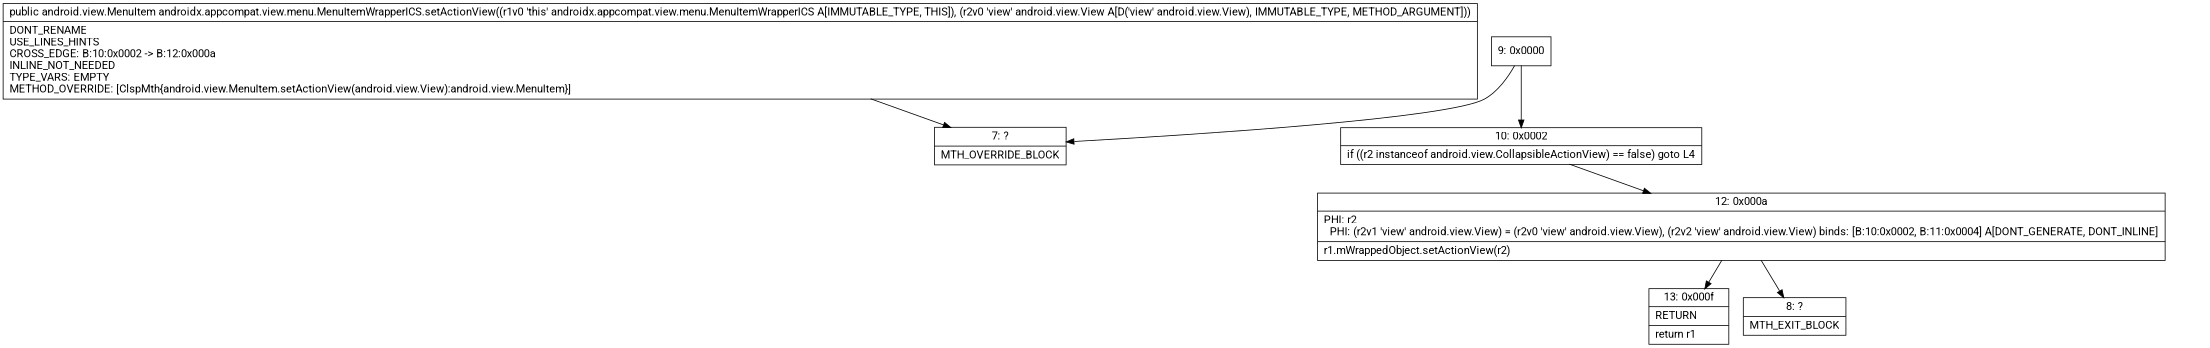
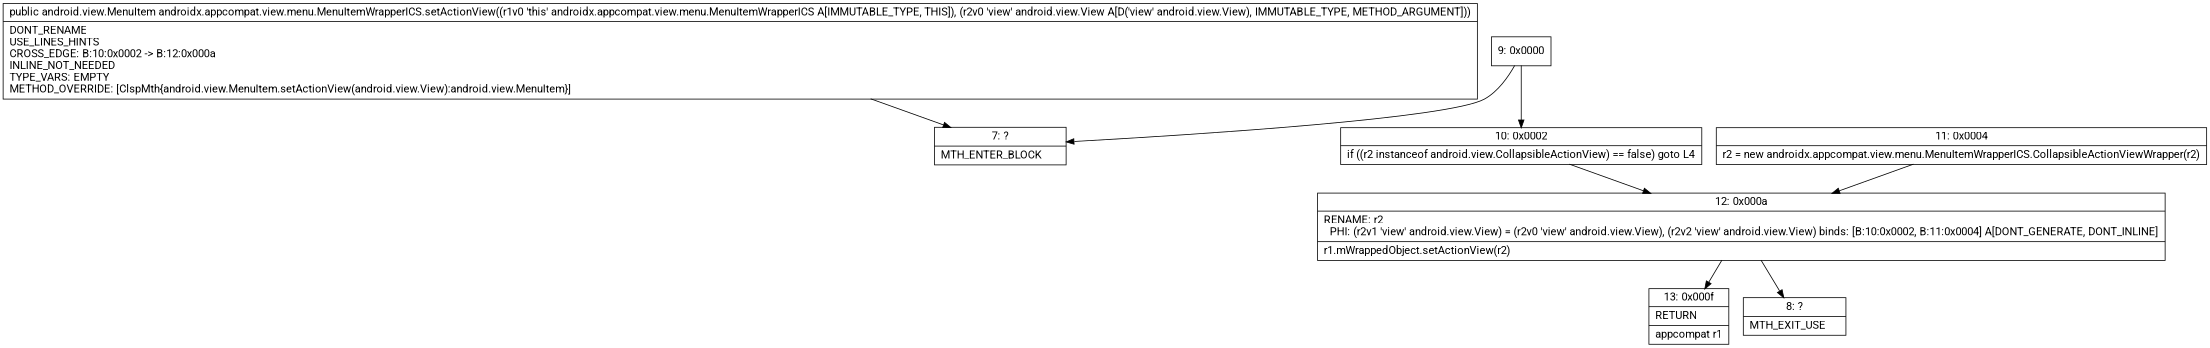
node "11: 0x0004": added
node "7: ?": text "MTH_OVERRIDE_BLOCK" -> "MTH_ENTER_BLOCK"
node "12: 0x000a": text "PHI: r2" -> "RENAME: r2"
node "8: ?": text "MTH_EXIT_BLOCK" -> "MTH_EXIT_USE"
node "13: 0x000f": text "return r1" -> "appcompat r1"
